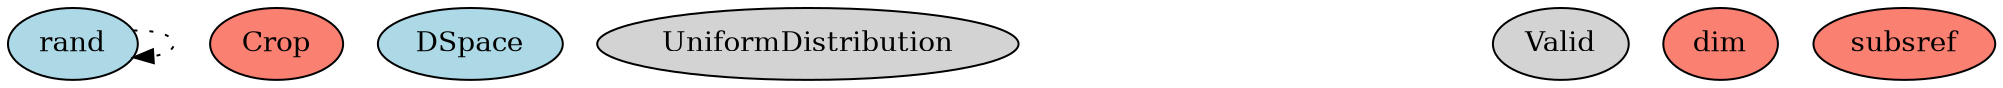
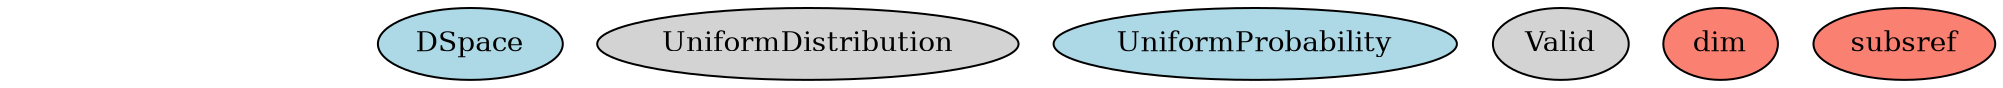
node "rand": removed
node "Crop": removed
node "UniformProbability": added
